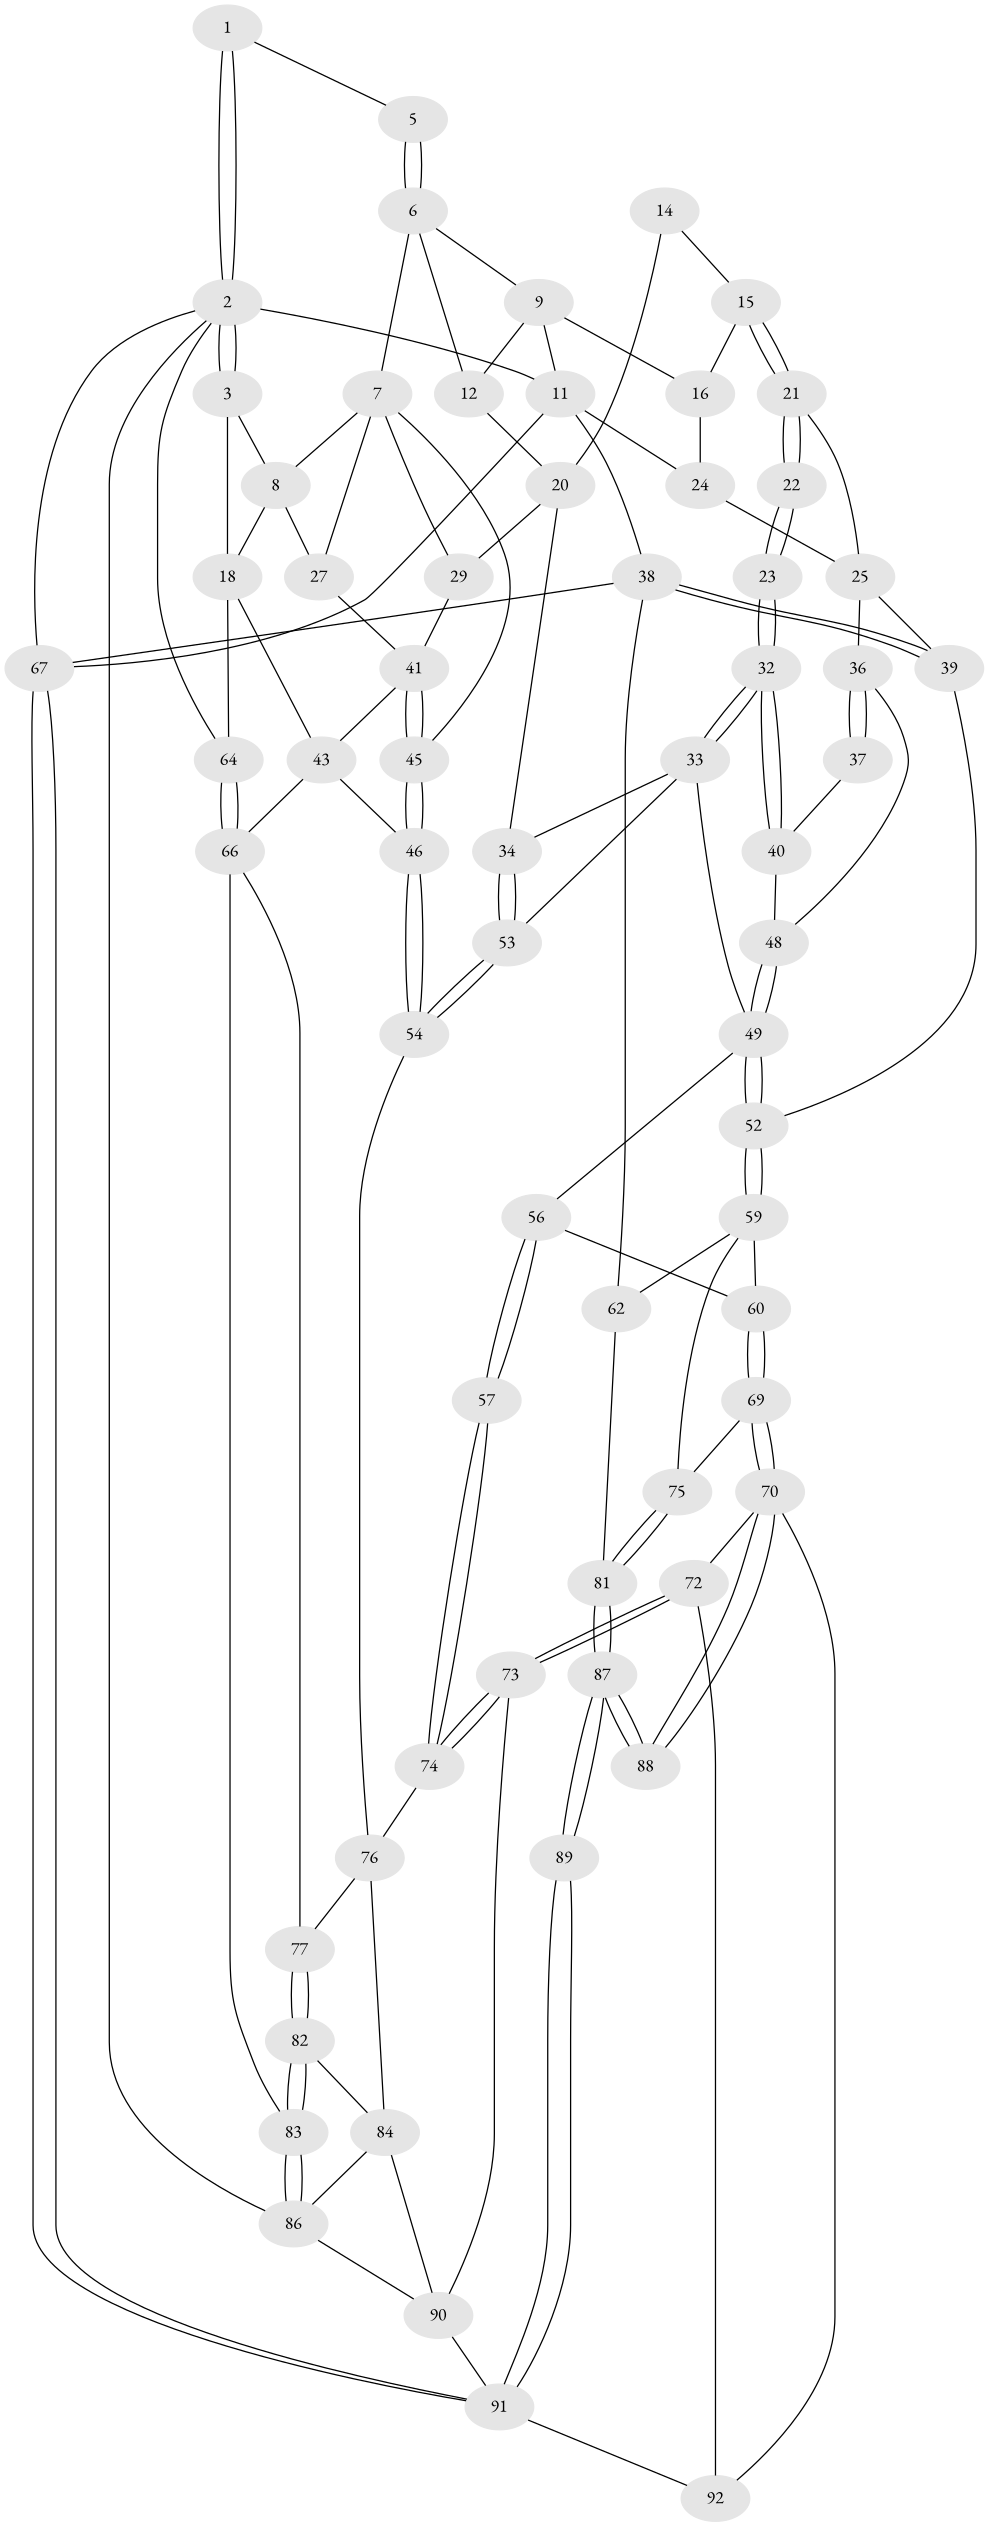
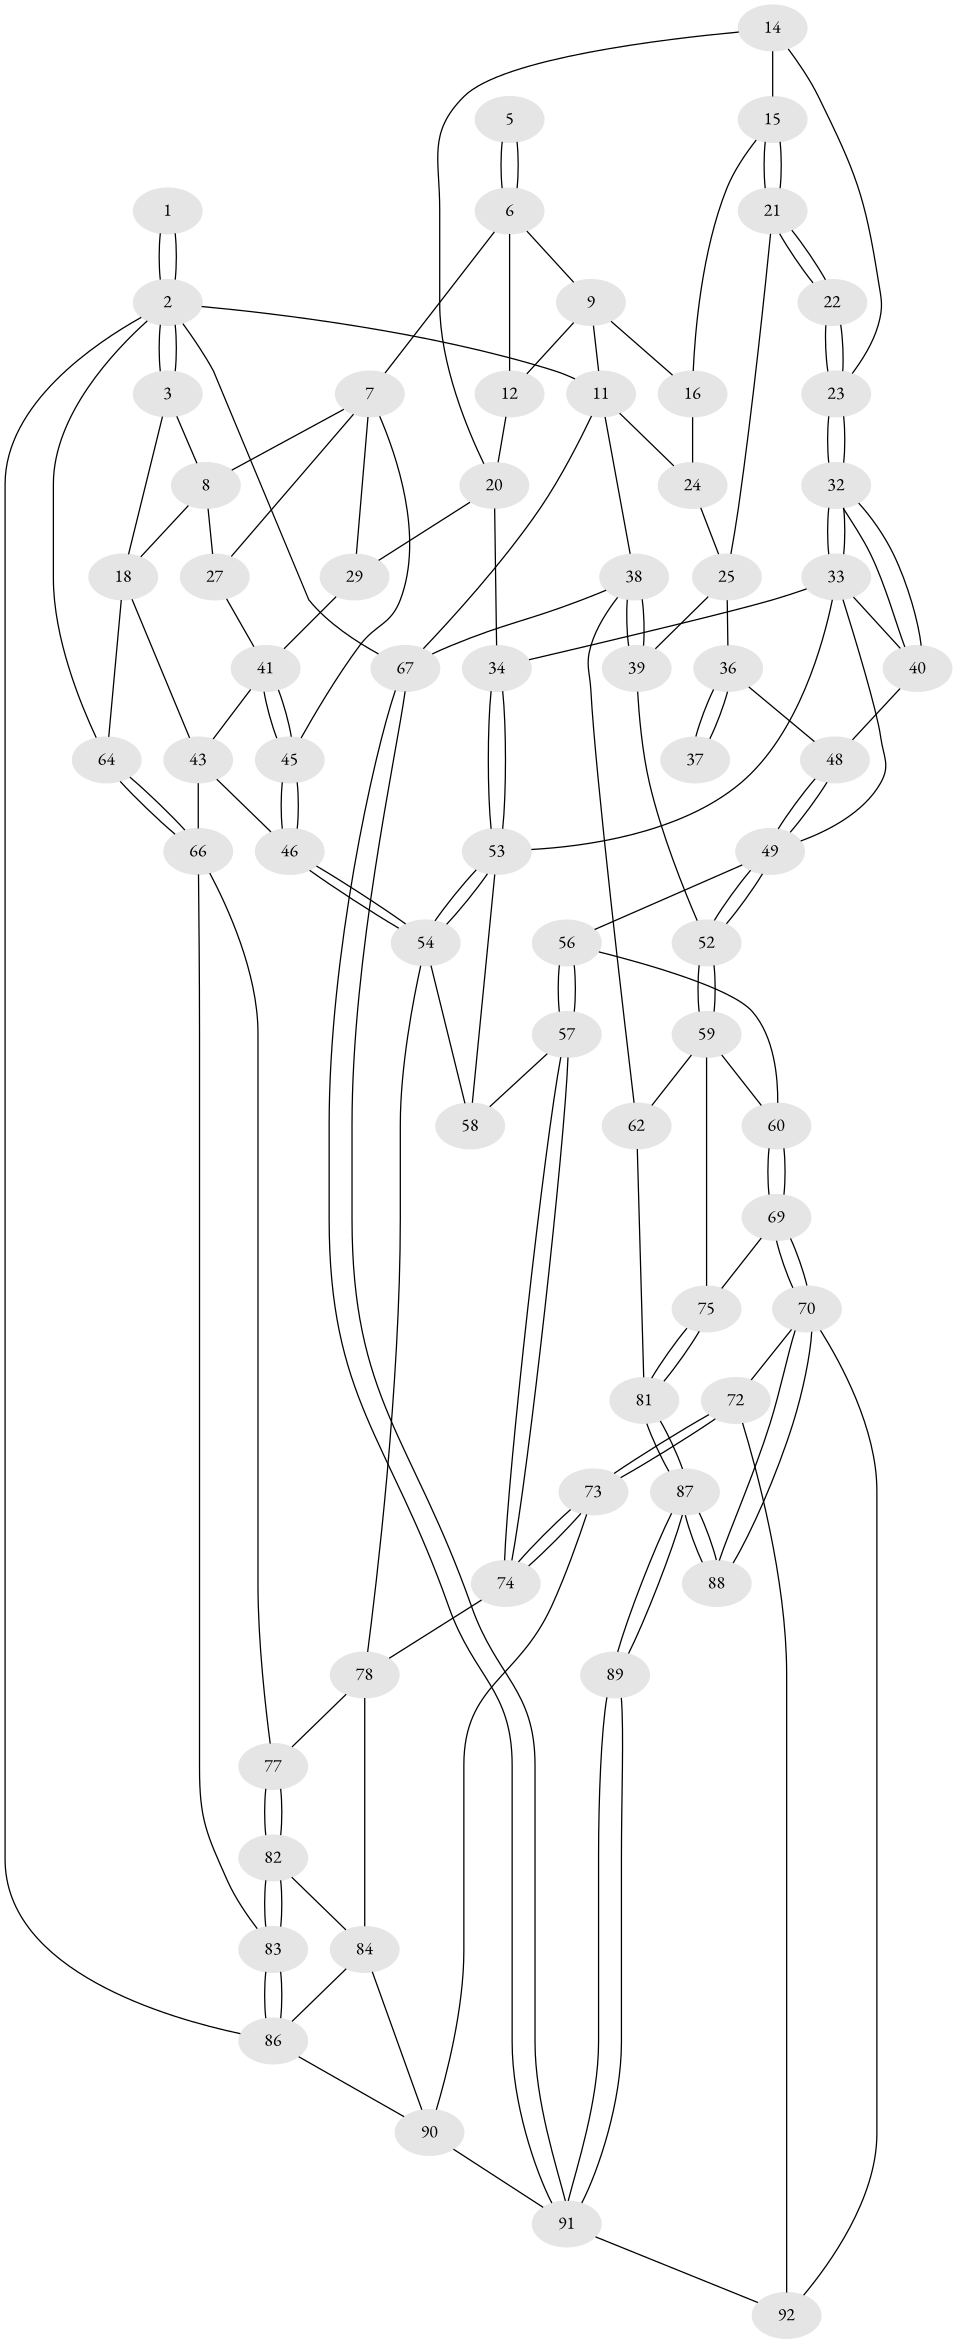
edge "1" -- "5": removed
edge "14" -- "23": added
edge "37" -- "40": now "33" -- "40"
node "58": added
node "76": label "76" -> "78"
